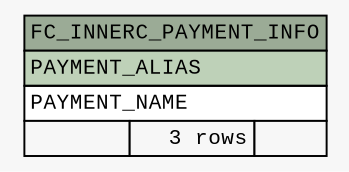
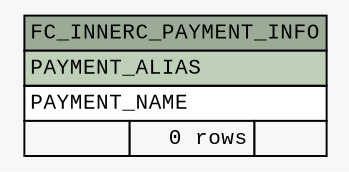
node "FC_INNERC_PAYMENT_INFO": text "3 rows" -> "0 rows"
